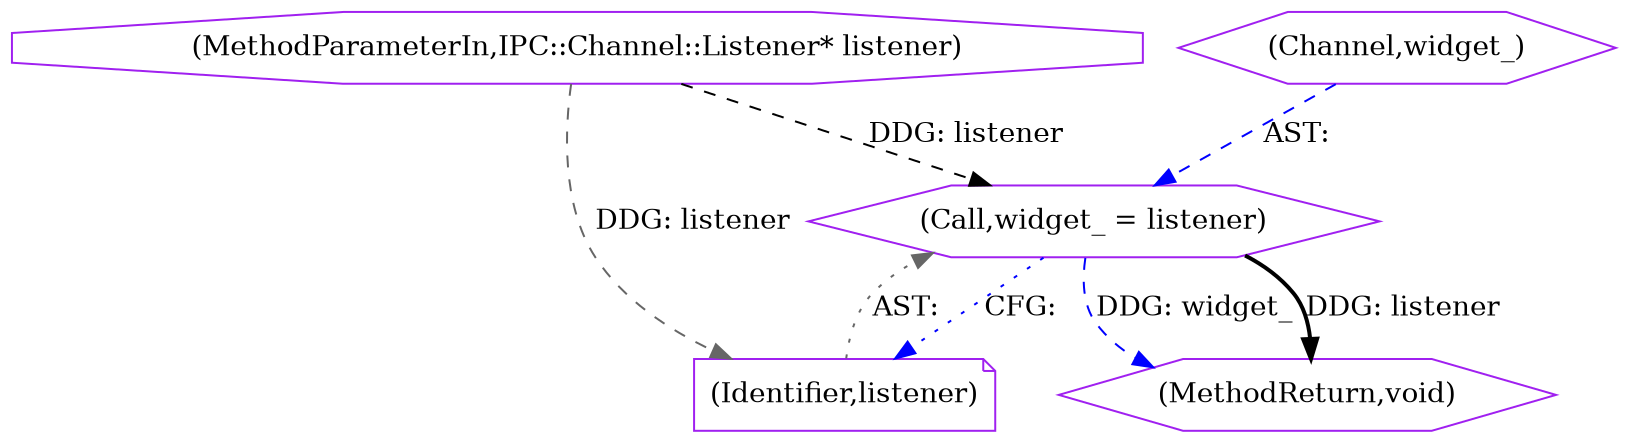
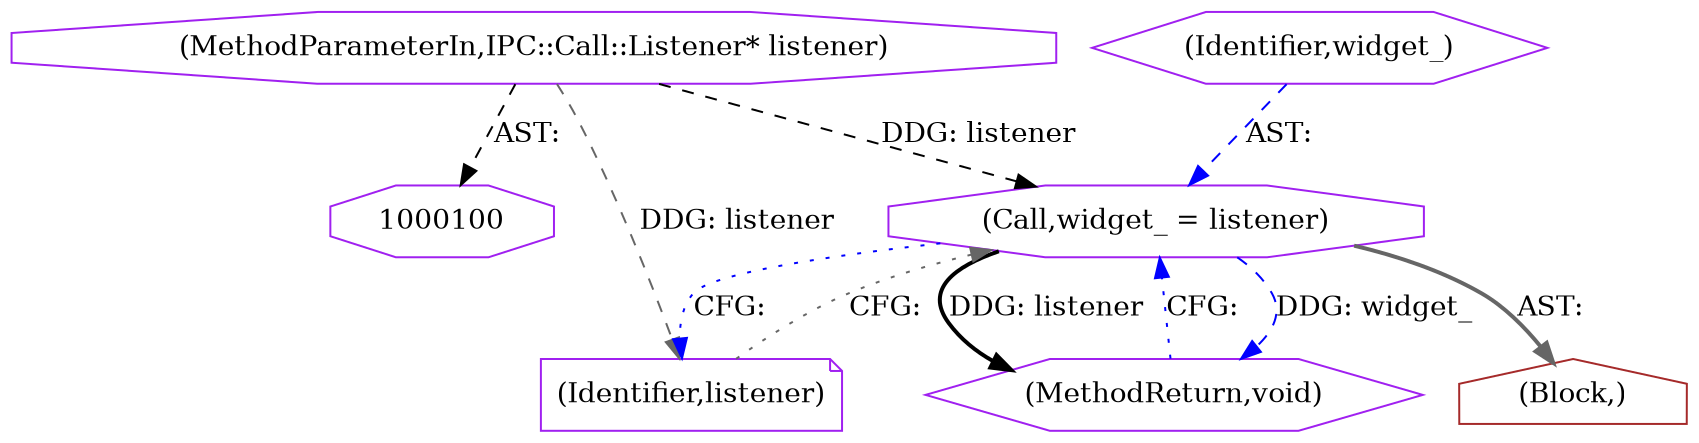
node "(MethodParameterIn,IPC::Channel::Listener* listener)": label "(MethodParameterIn,IPC::Channel::Listener* listener)" -> "(MethodParameterIn,IPC::Call::Listener* listener)"
node "(Channel,widget_)": label "(Channel,widget_)" -> "(Identifier,widget_)"
node "1000100": added
node "(Call,widget_ = listener)": shape hexagon -> octagon
edge "(Identifier,listener)" -> "(Call,widget_ = listener)": label "AST: " -> "CFG: "
edge "(MethodReturn,void)" -> "(Call,widget_ = listener)": added, label "CFG:"
node "(Block,)": added
